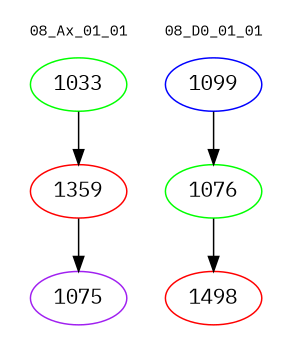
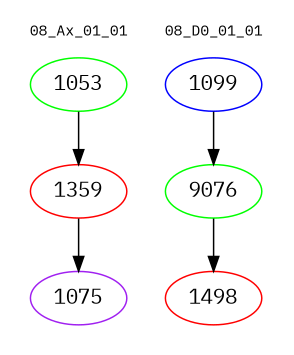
node "1033": label "1033" -> "1053"
node "1076": label "1076" -> "9076"
